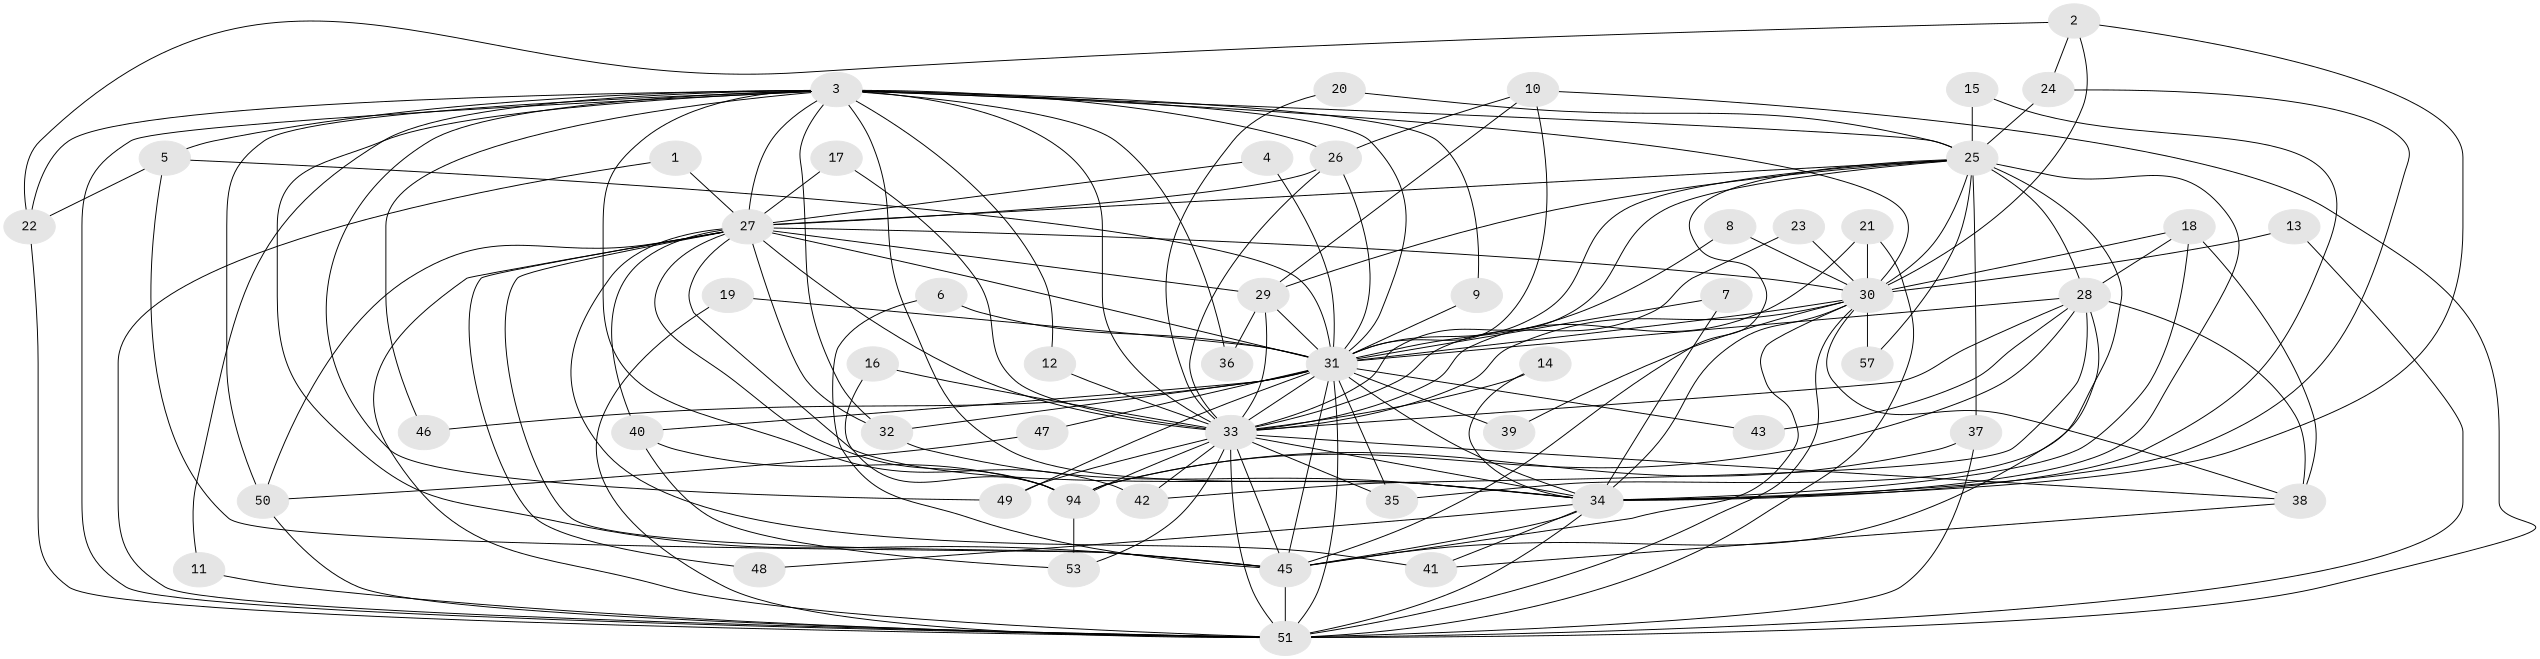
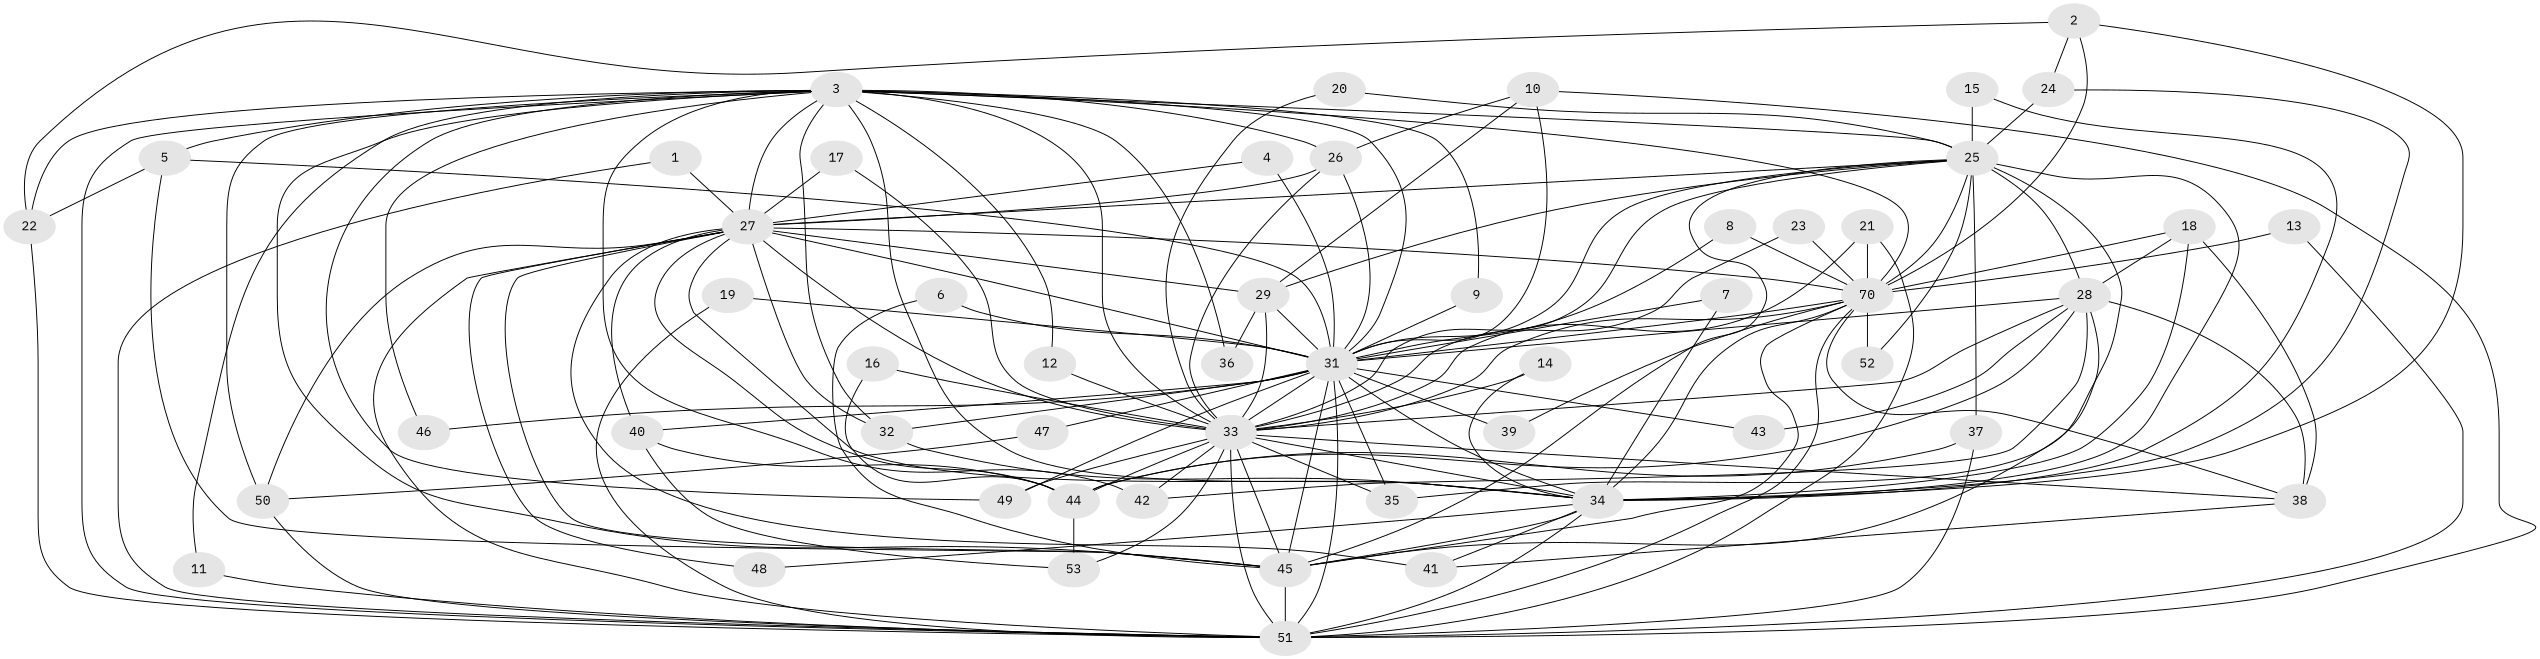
node "30": label "30" -> "70"
node "57": label "57" -> "52"
node "94": label "94" -> "44"
